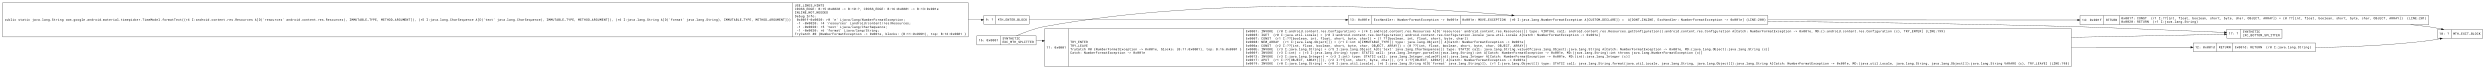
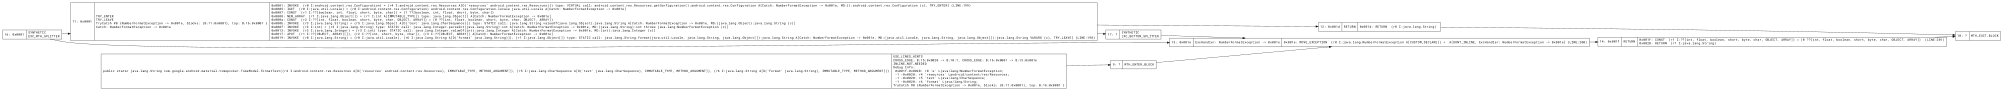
edge "13: 0x001e" -> "17: ?": reversed
